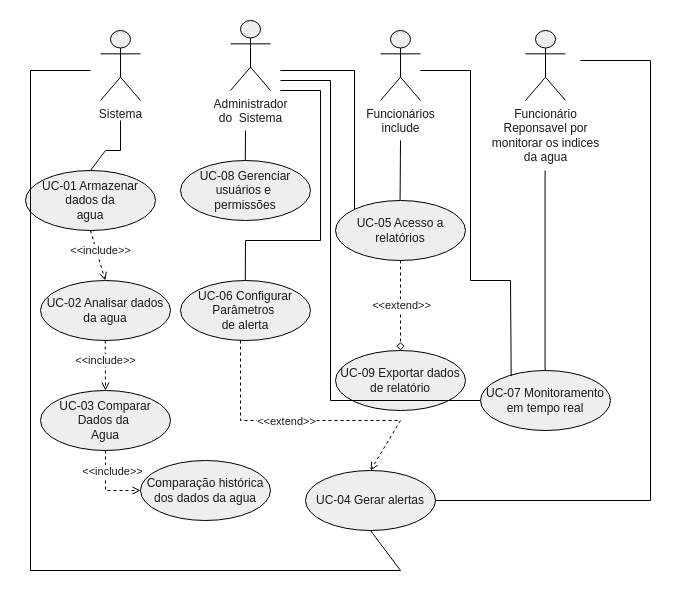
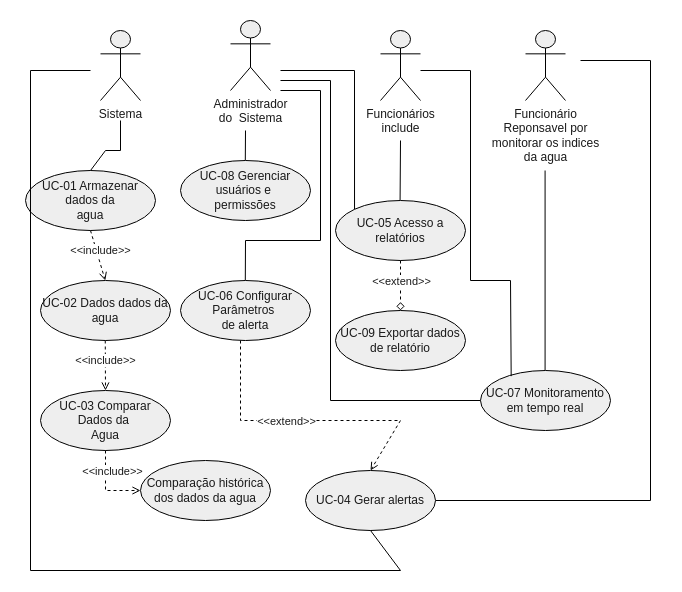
node "UC-02 Analisar dados da agua": label "UC-02 Analisar dados da agua" -> "UC-02 Dados dados da agua"
node "UC-09 Exportar dados de relatório": moved (401, 381) -> (401, 341)
